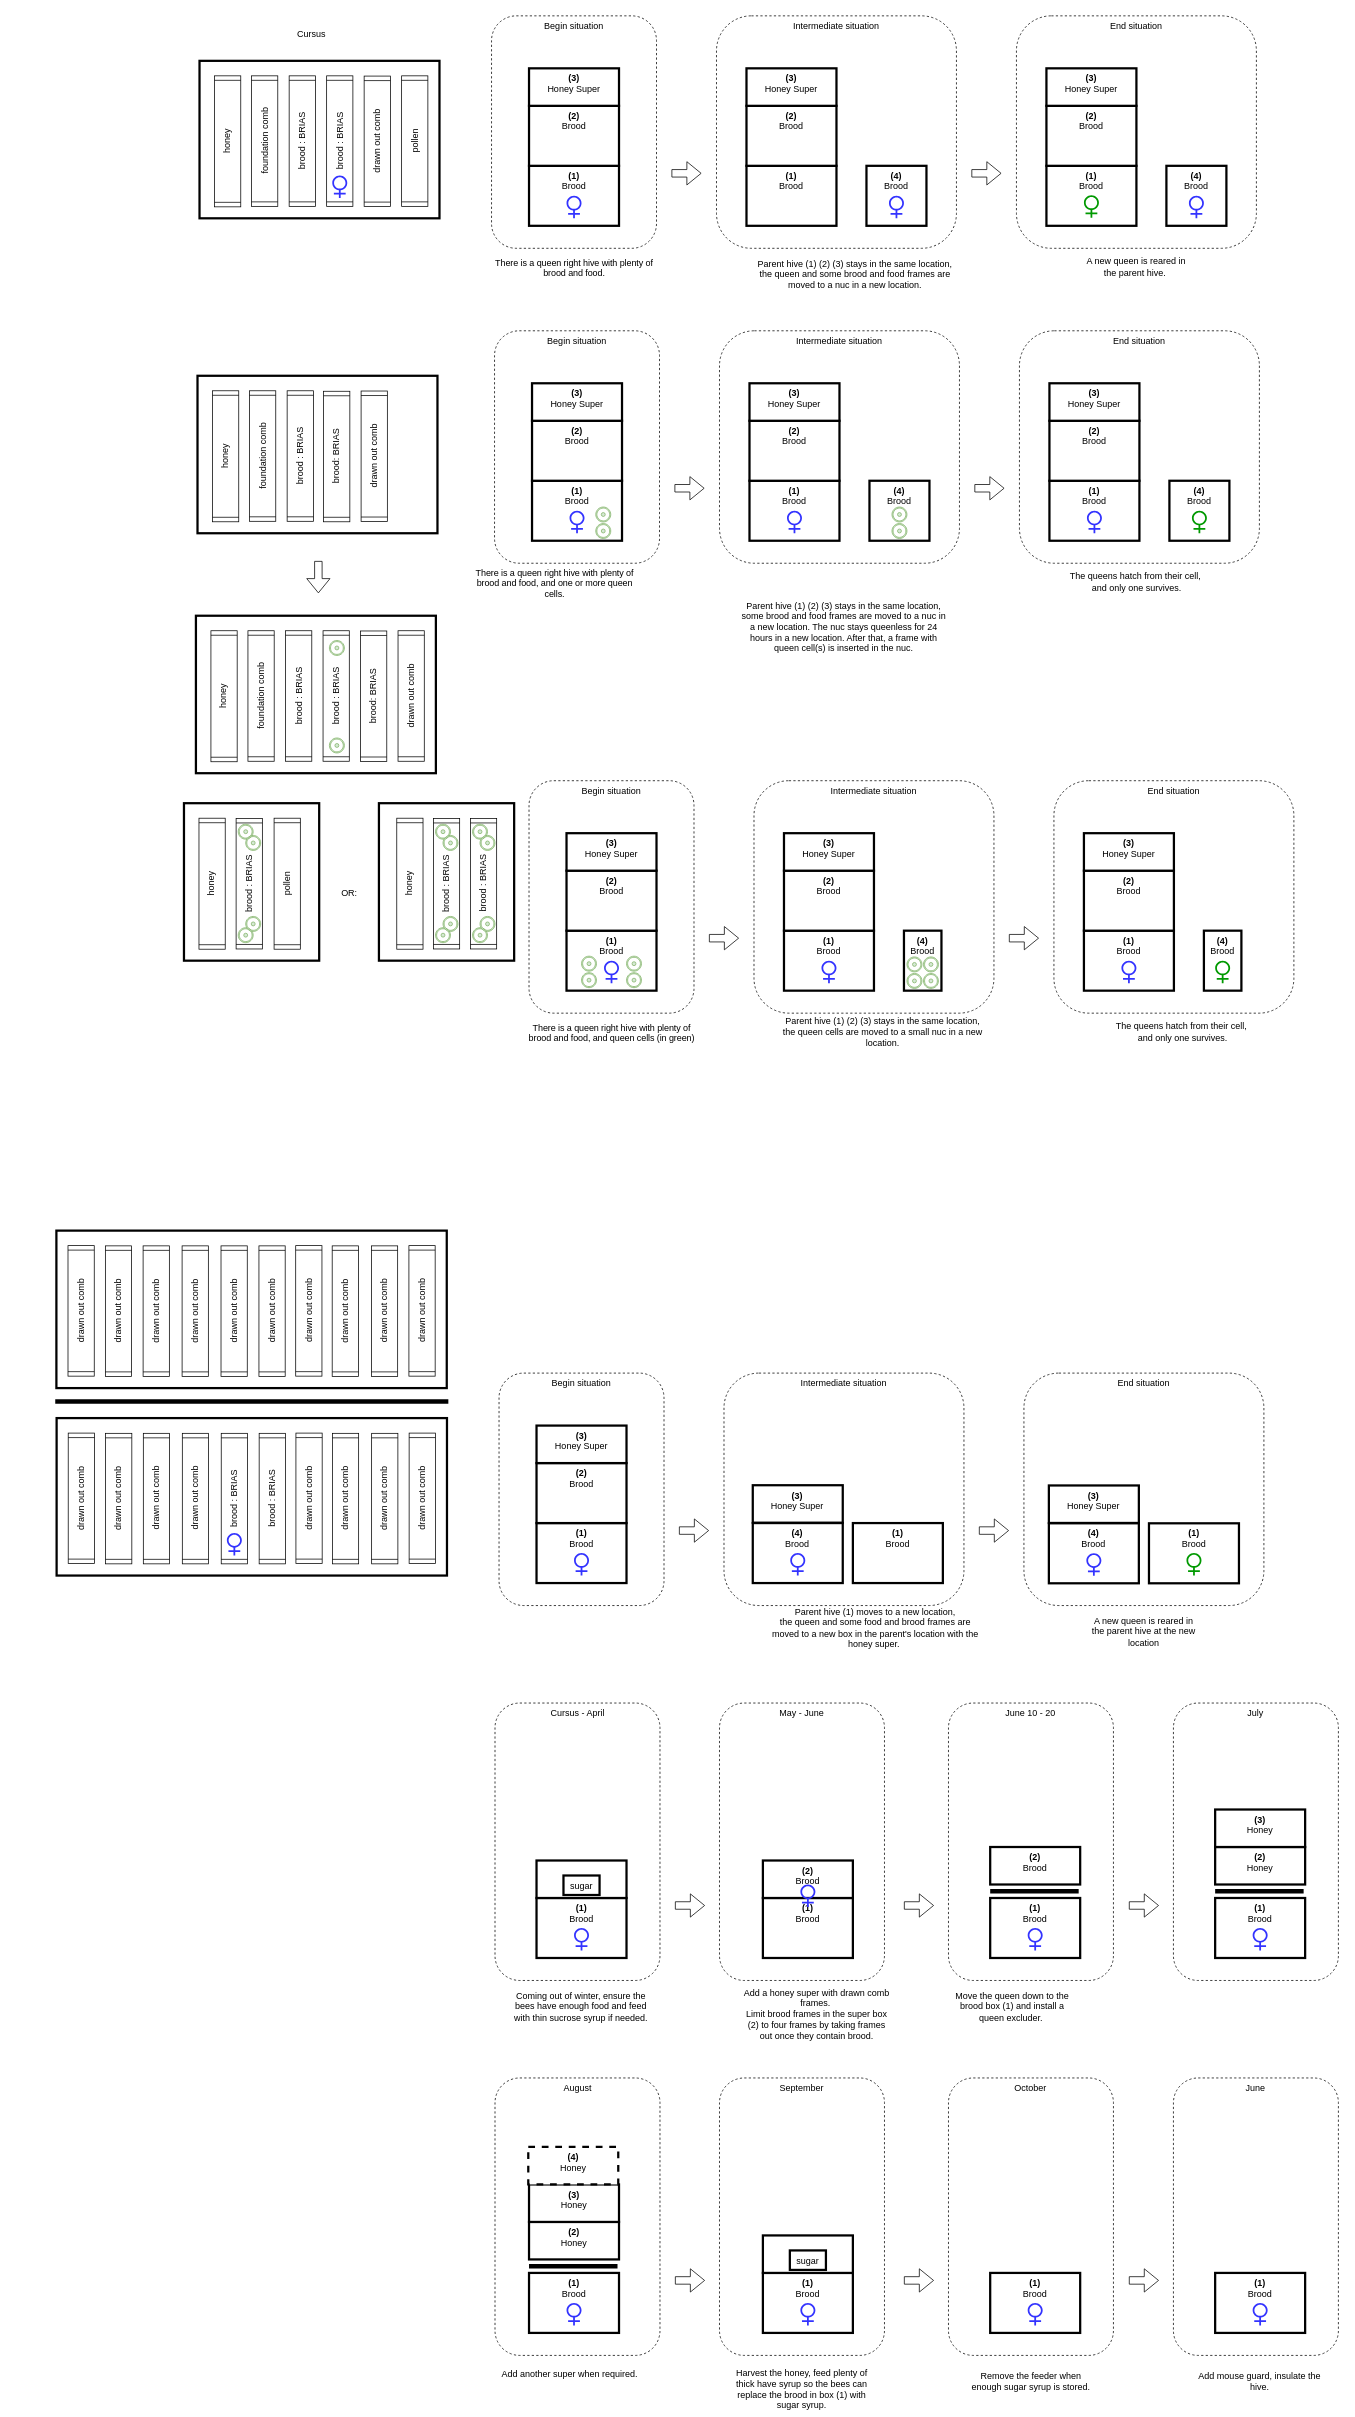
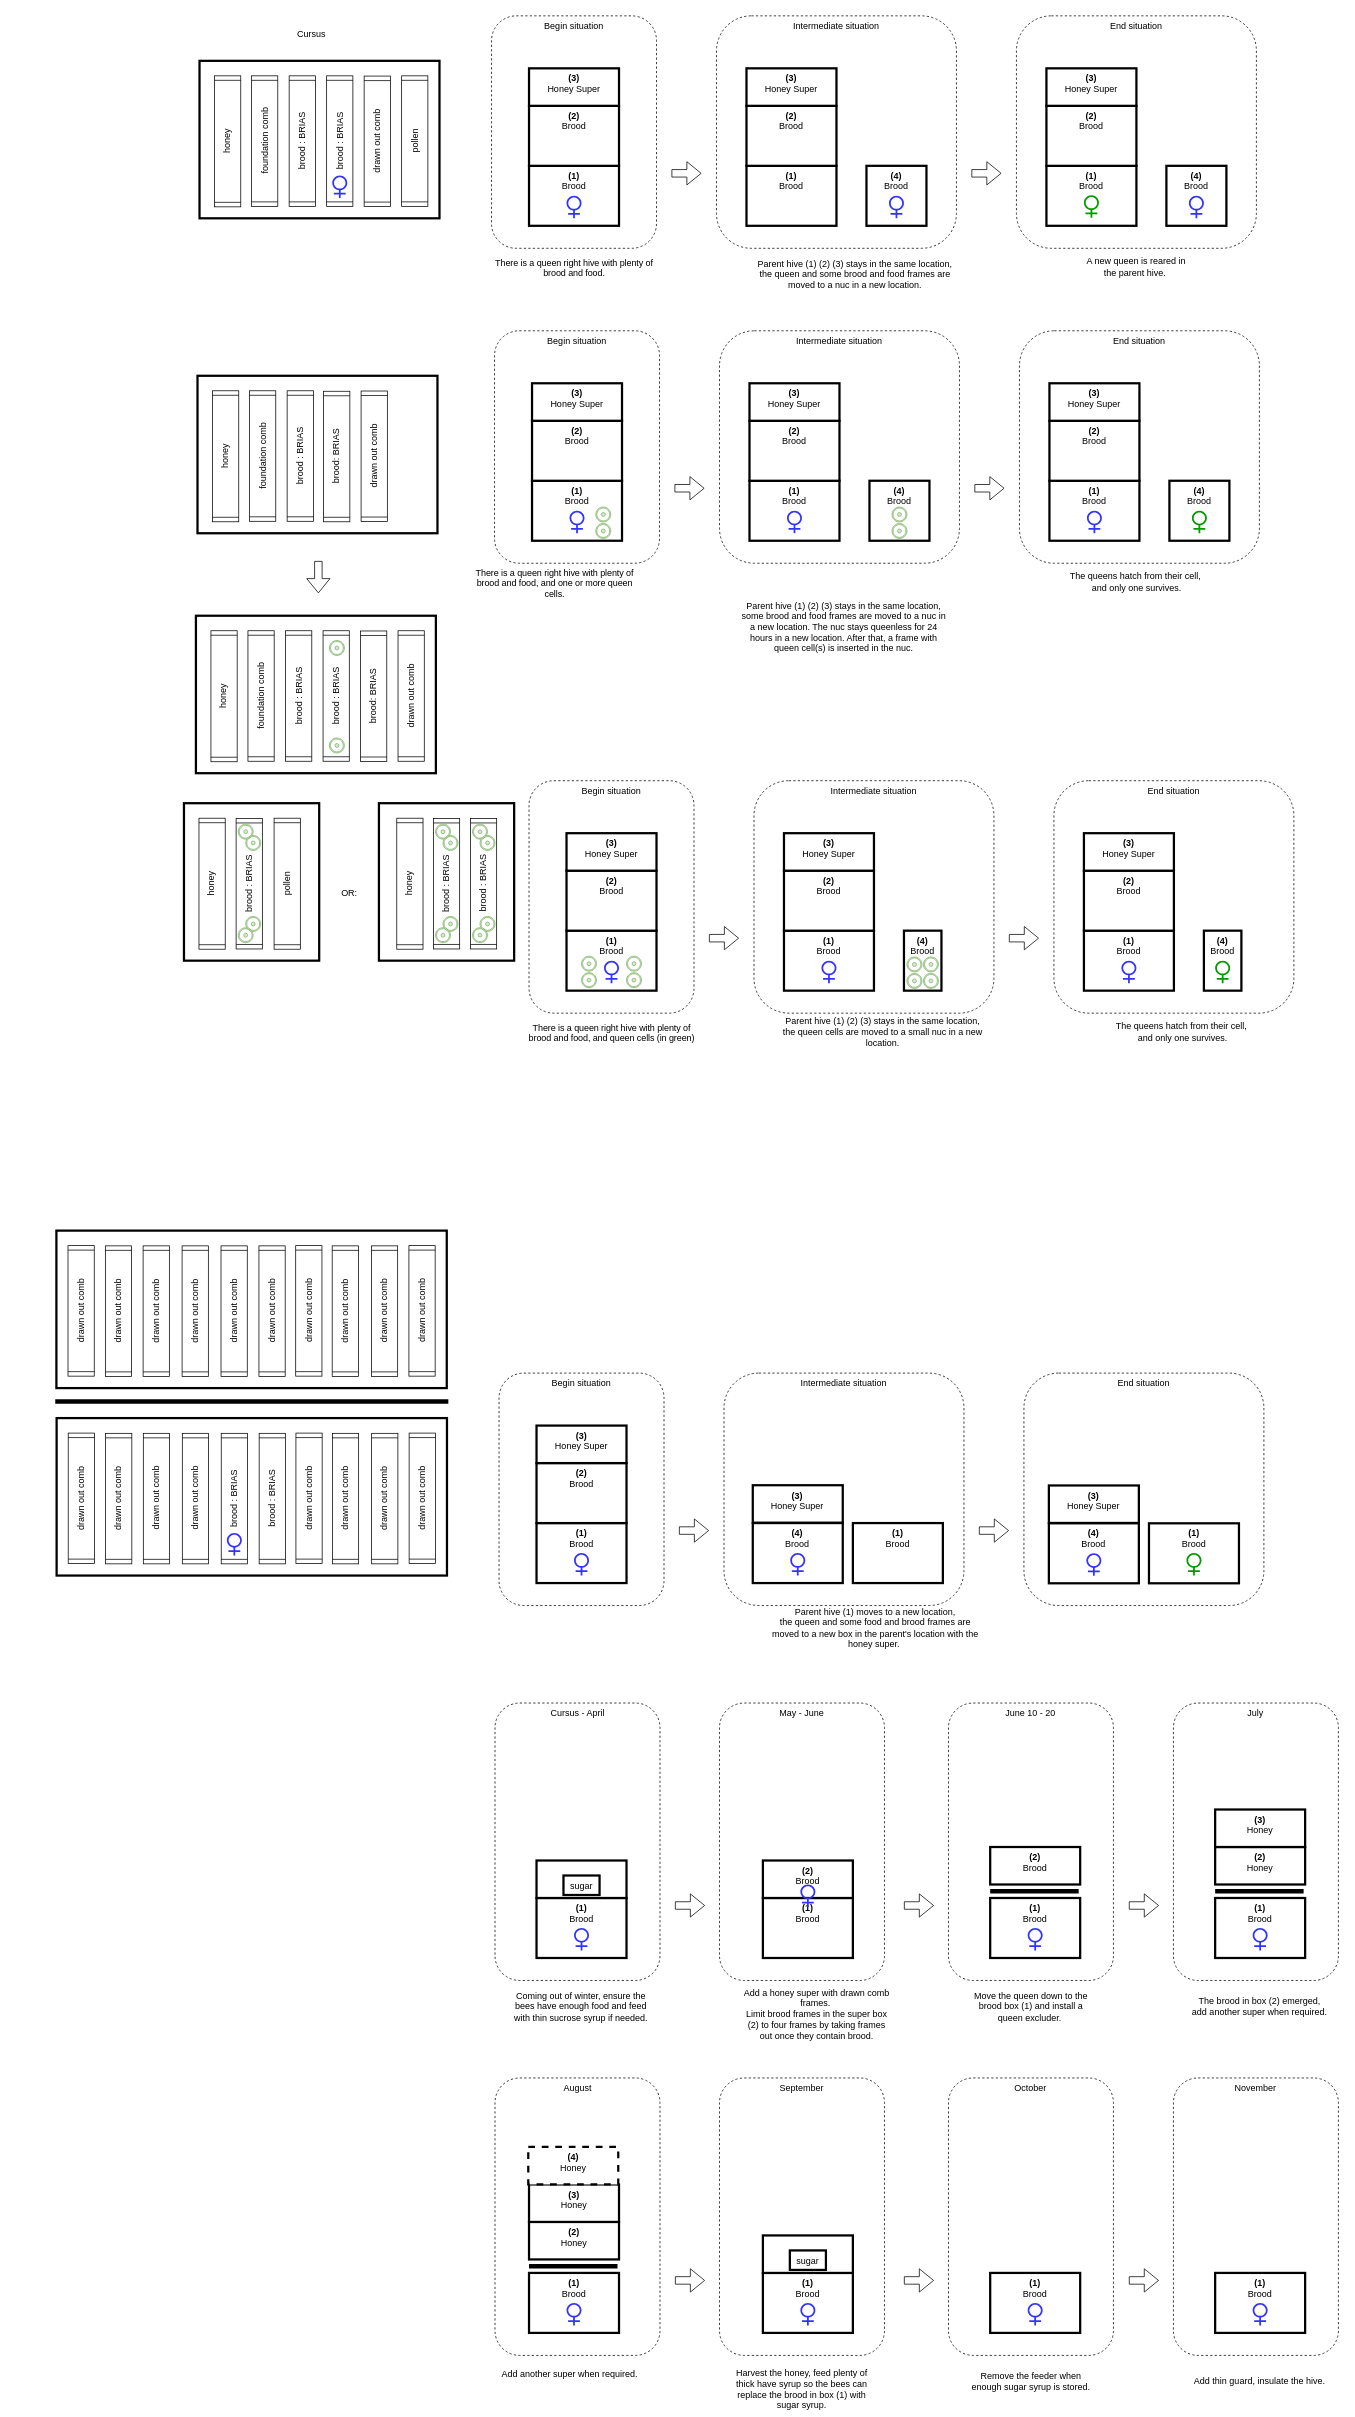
node "A new queen is reared in the parent hive at the new location": removed
node "Move the queen down to the brood box (1) and install a queen excluder.": moved (1012, 2007) -> (1031, 2007)
node "The brood in box (2) emerged, add another super when required.": added
node "June": label "June" -> "November"
node "Add mouse guard, insulate the hive.": label "Add mouse guard, insulate the hive." -> "Add thin guard, insulate the hive."
